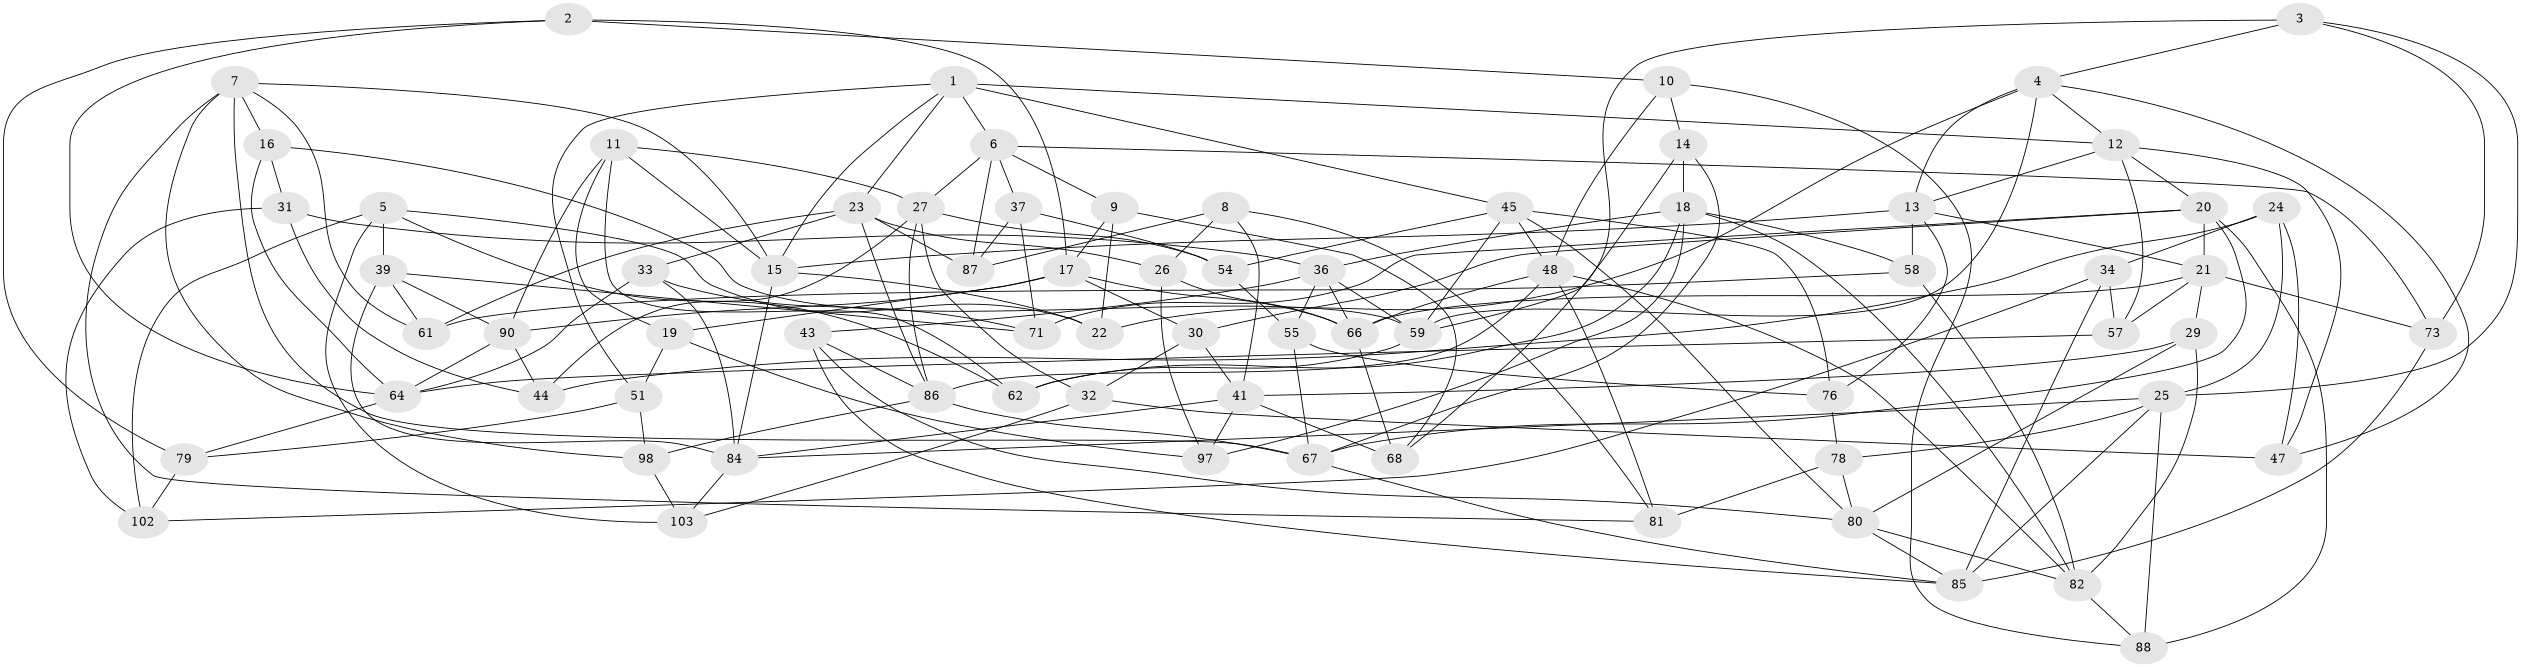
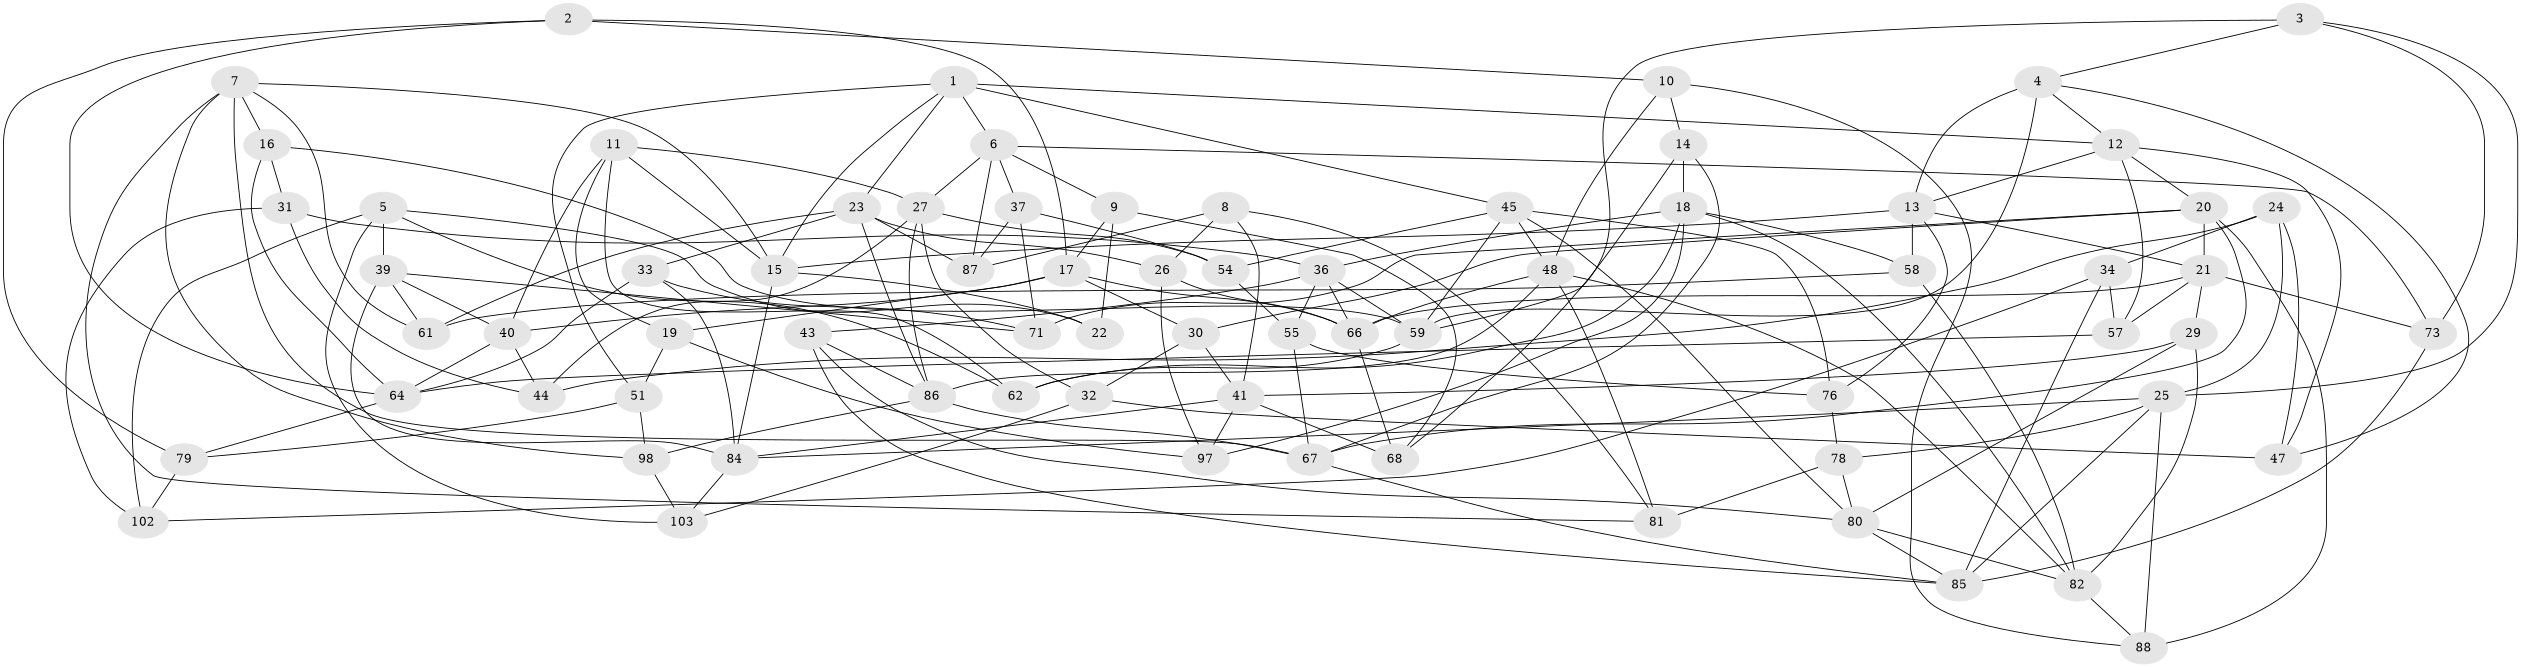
edge "4" -- "22": removed
node "90": label "90" -> "40"
